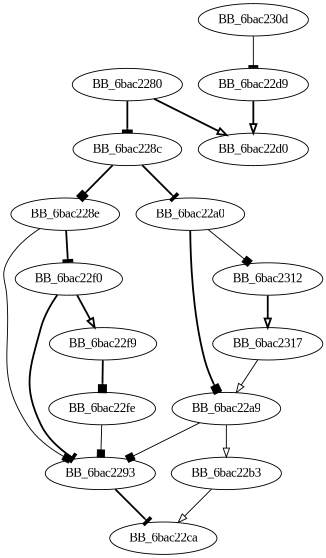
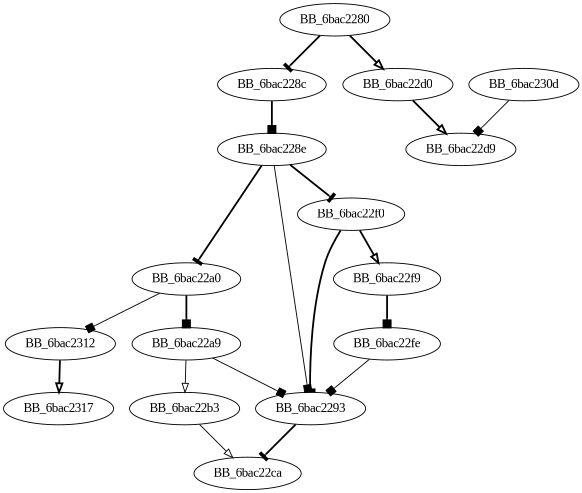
edge "BB_6bac230d" -> "BB_6bac22d9": arrowhead tee -> box
edge "BB_6bac22d9" -> "BB_6bac22d0": reversed
edge "BB_6bac228c" -> "BB_6bac22a0": now "BB_6bac228e" -> "BB_6bac22a0"
edge "BB_6bac2317" -> "BB_6bac22a9": removed
